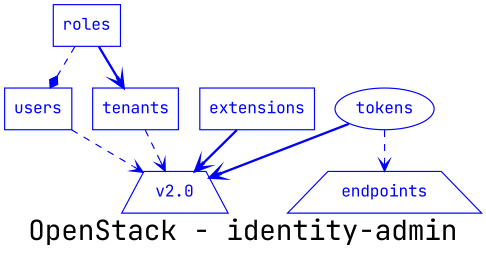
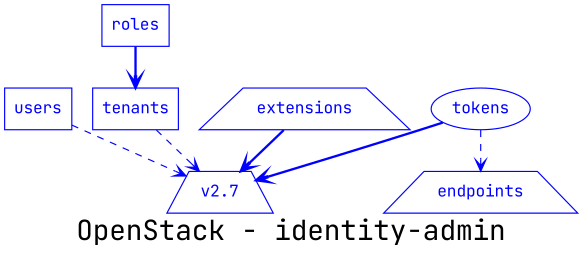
edge "roles" -> "users": removed
node "extensions": shape box -> trapezium
node "v2.0": label "v2.0" -> "v2.7"
